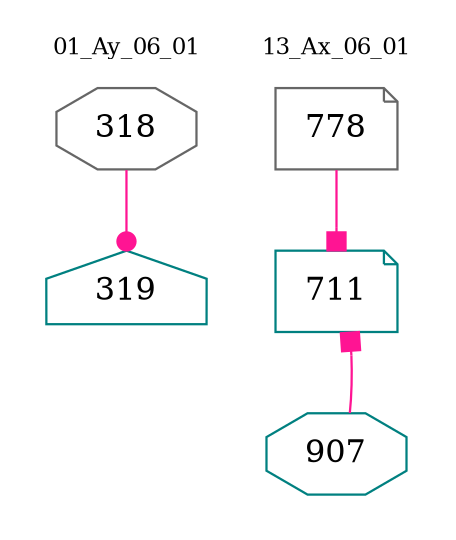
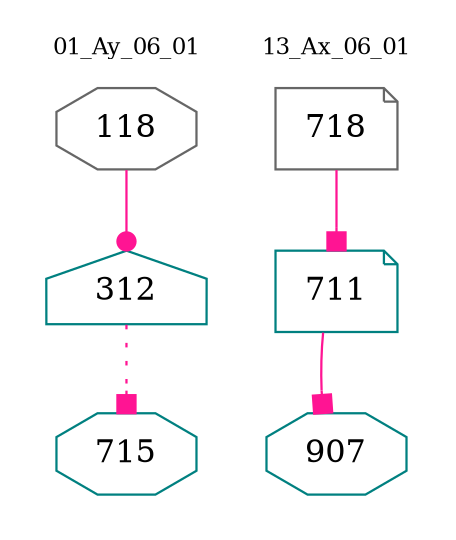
node "318": label "318" -> "118"
node "778": label "778" -> "718"
node "319": label "319" -> "312"
edge "907" -> "711": reversed
node "715": added
